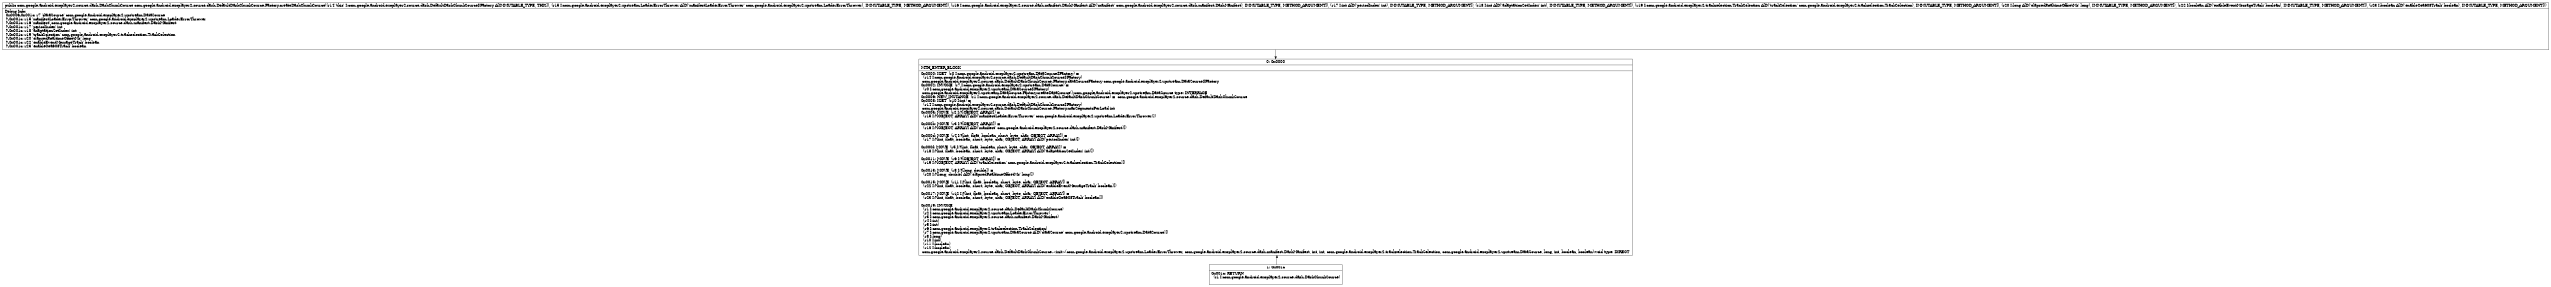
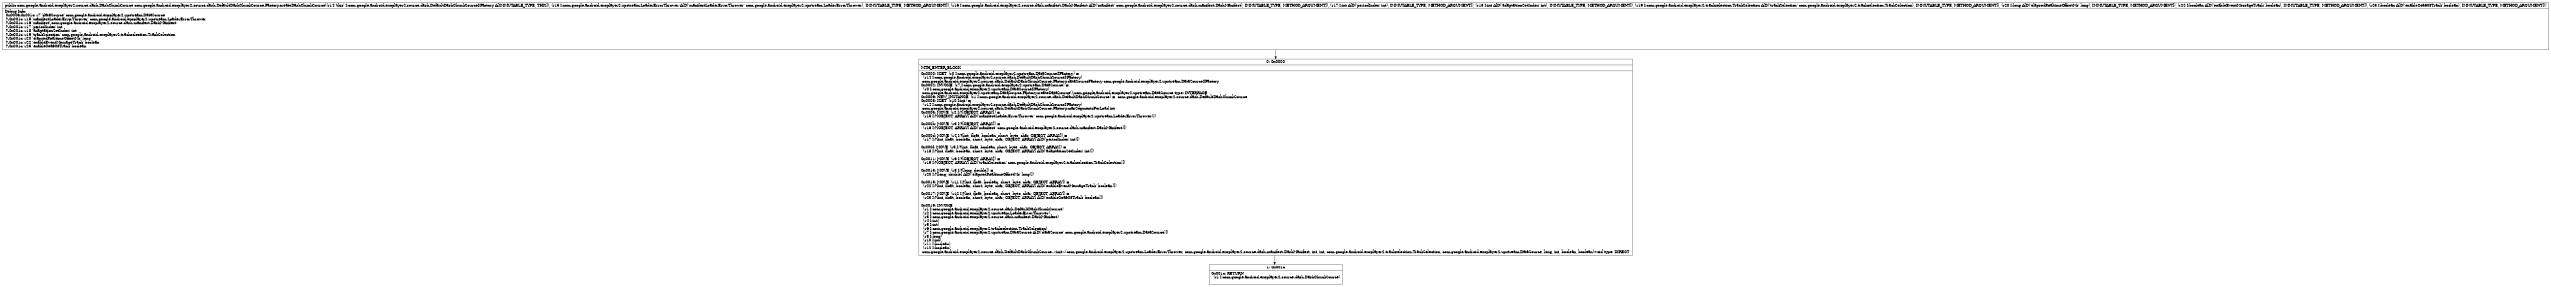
edge "1: 0x001c" -> "0: 0x0000": reversed
